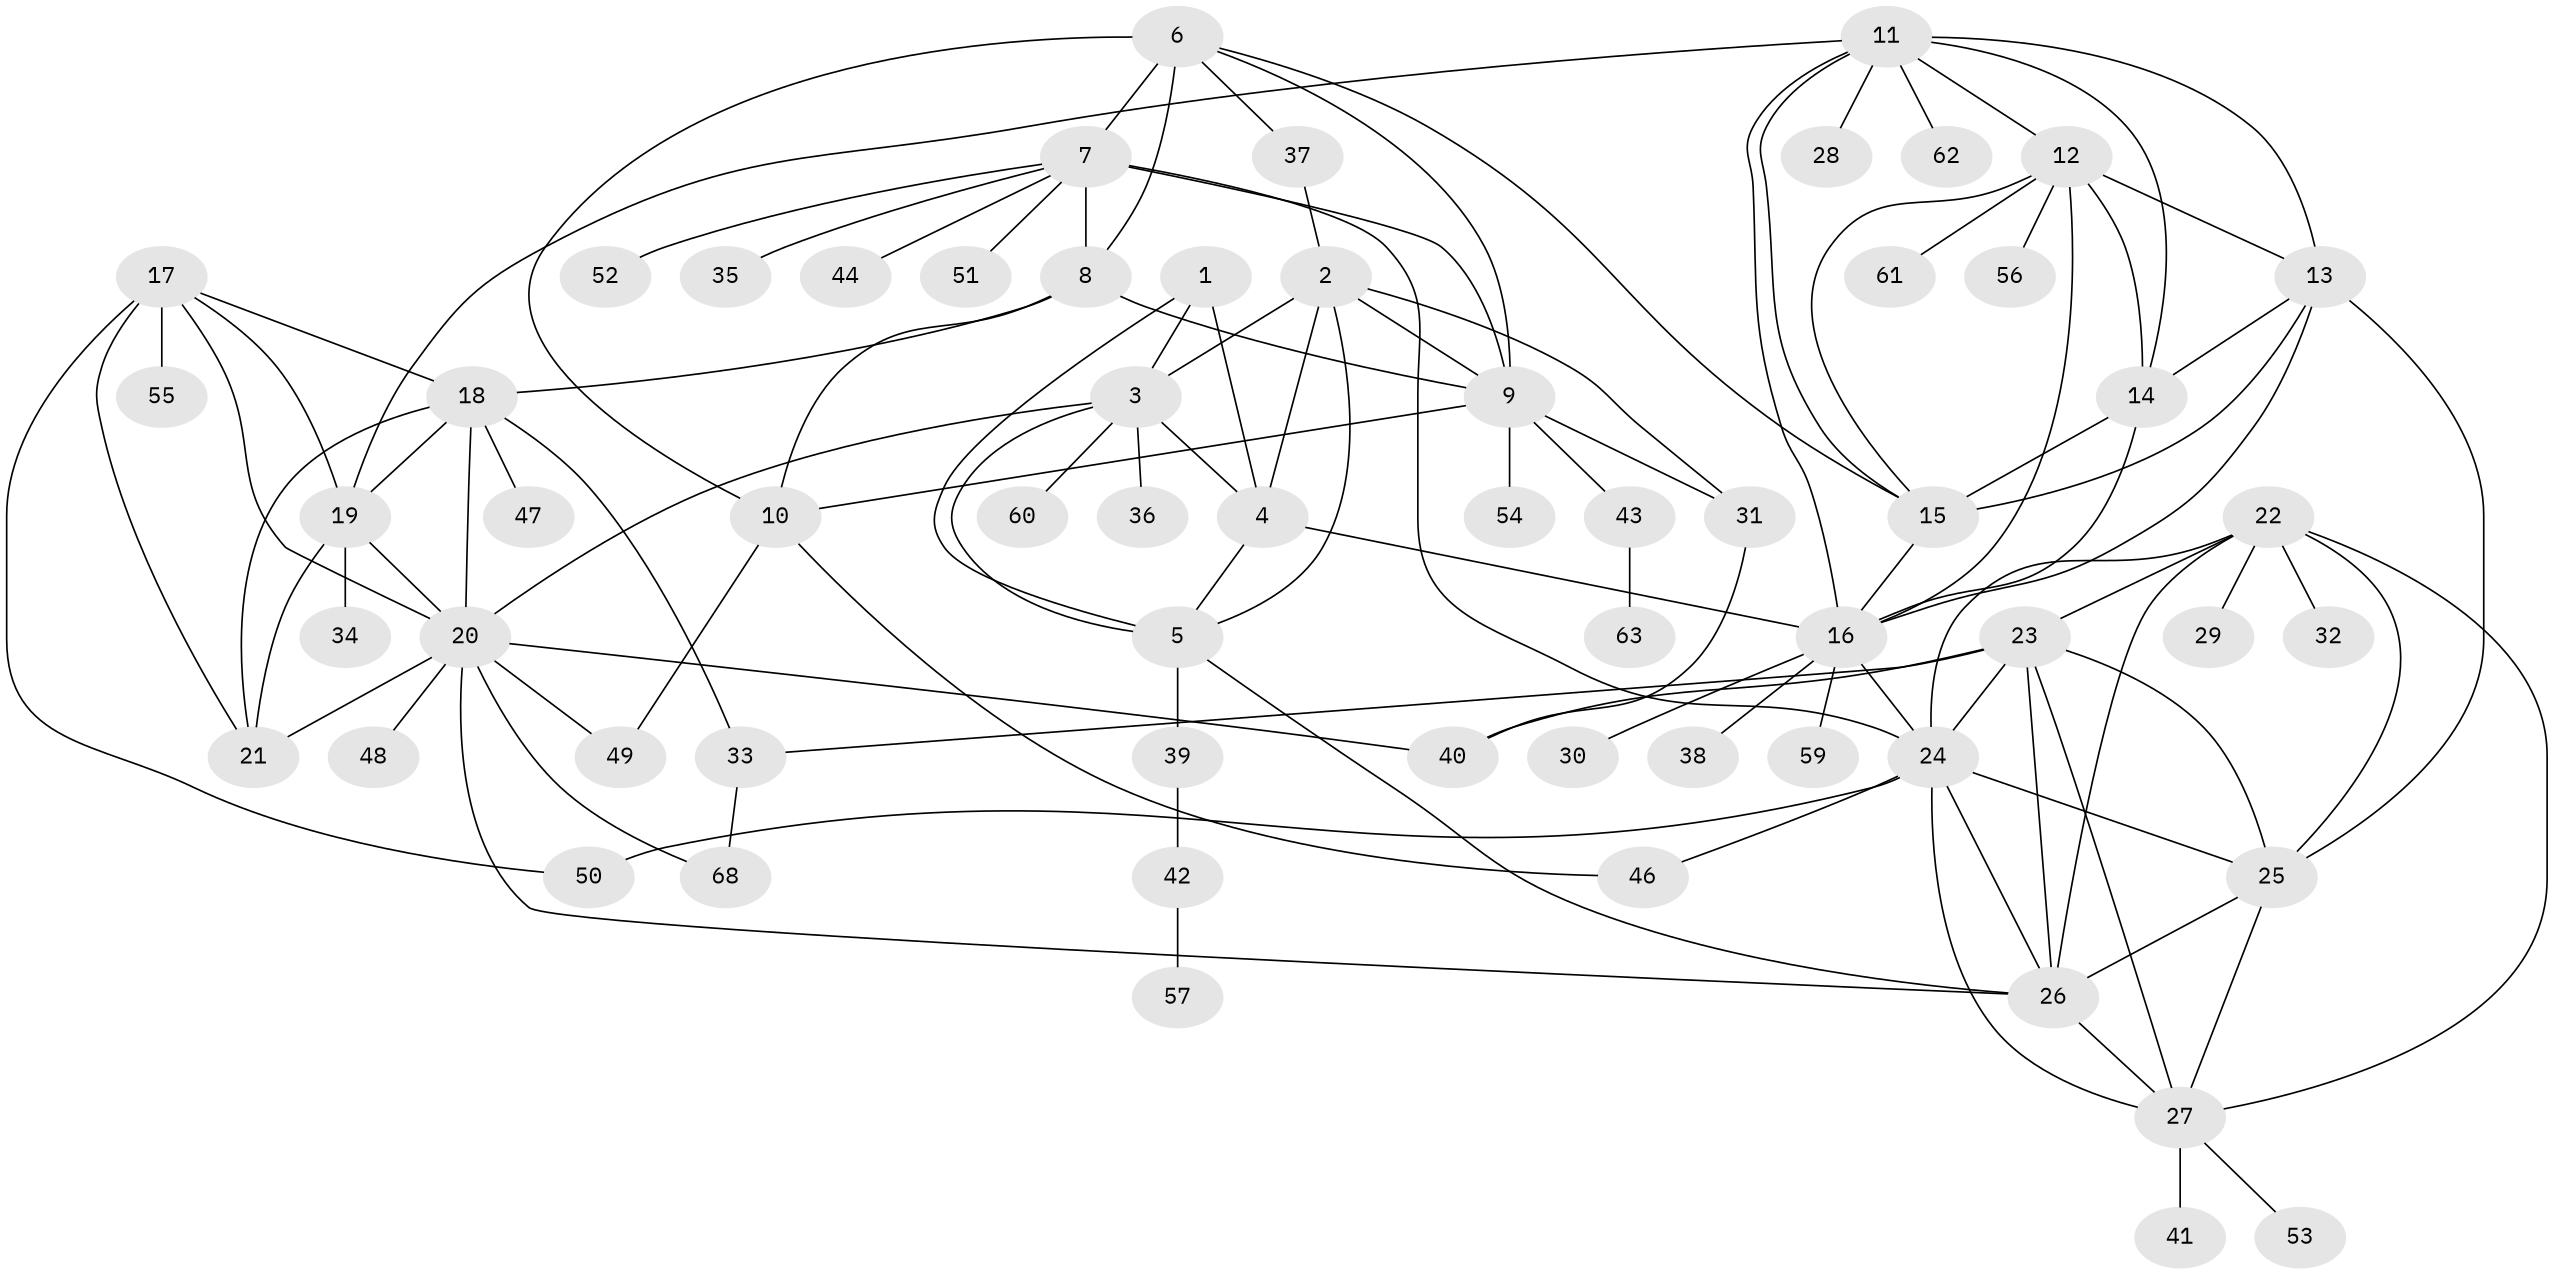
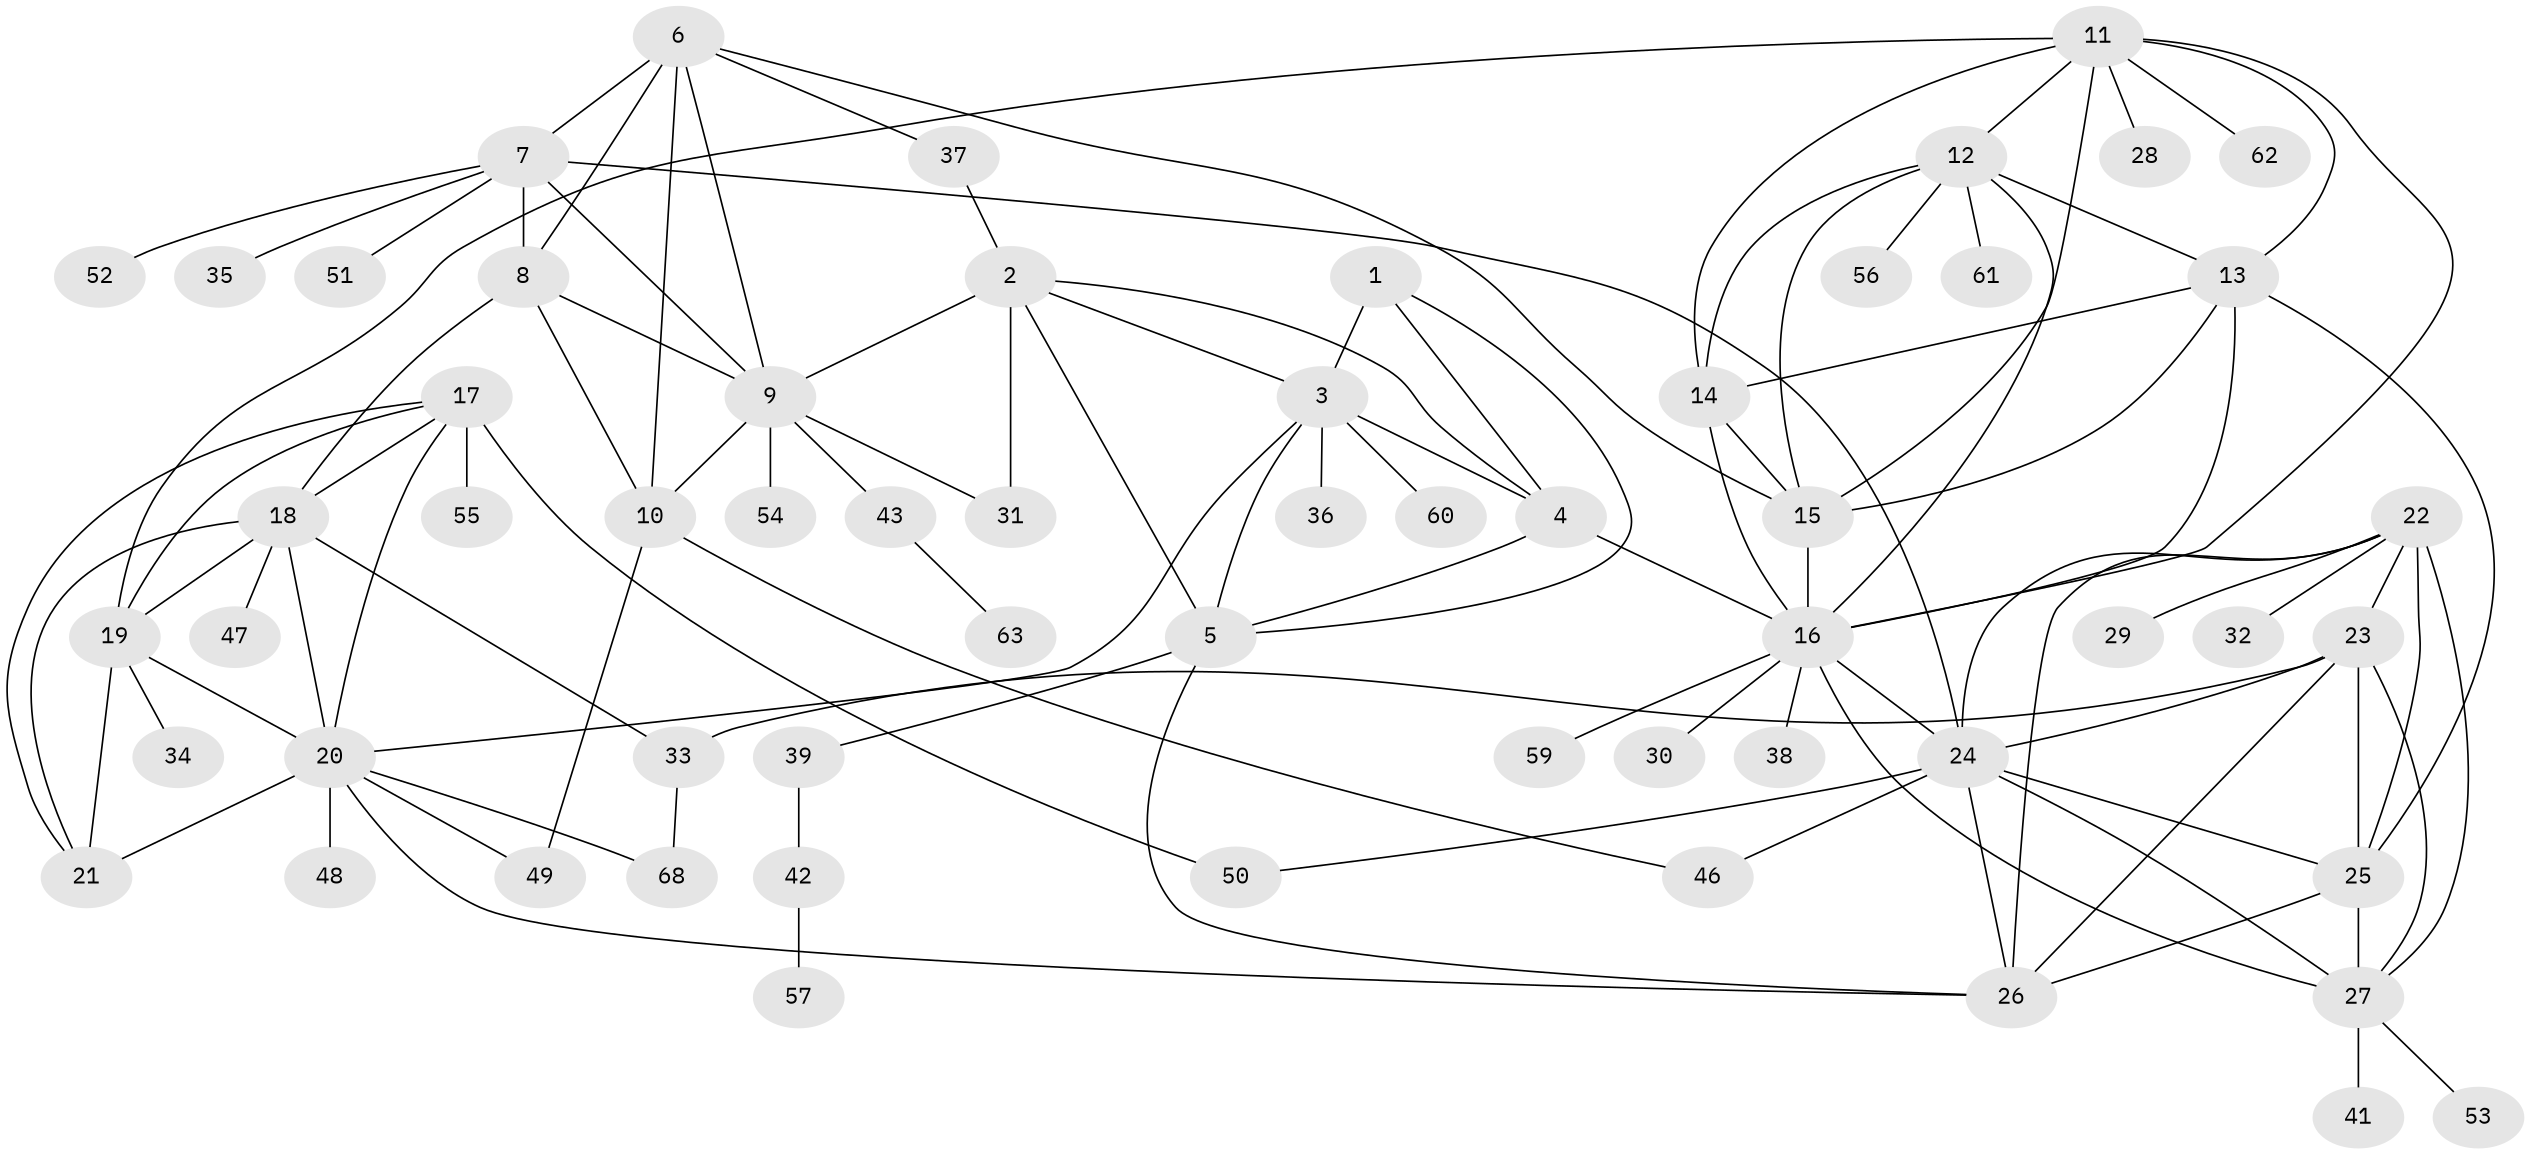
node "44": removed
node "40": removed
edge "26" -- "27": now "16" -- "27"
